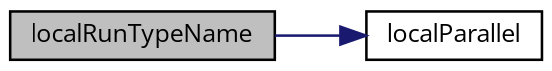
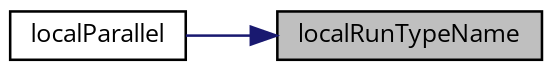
edge "localRunTypeName" -> "localParallel": reversed
